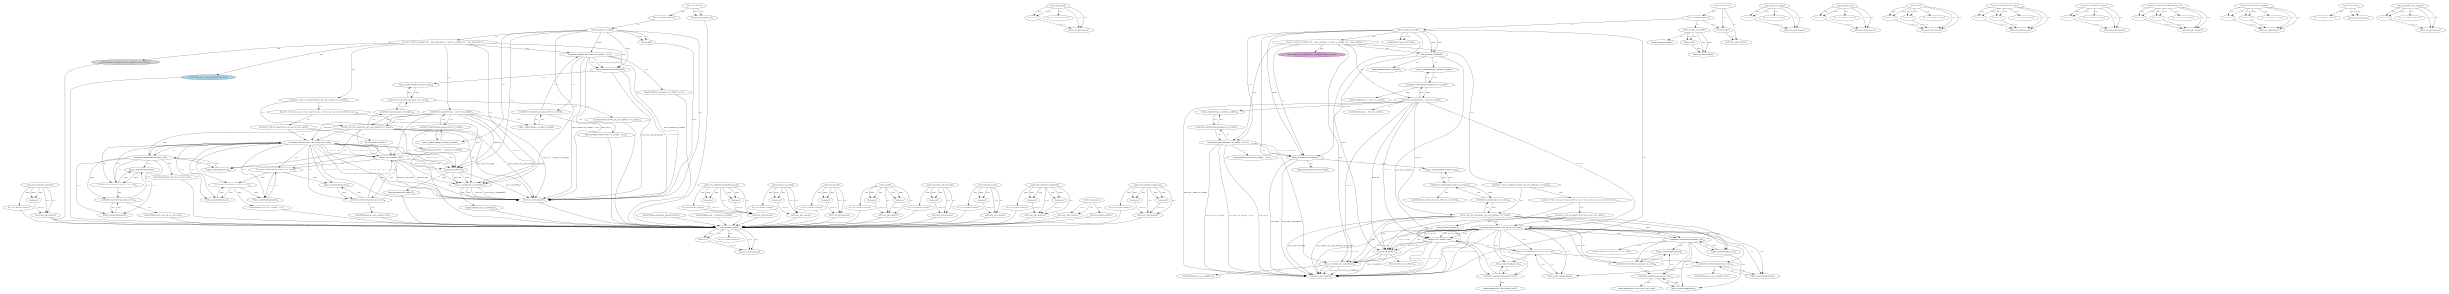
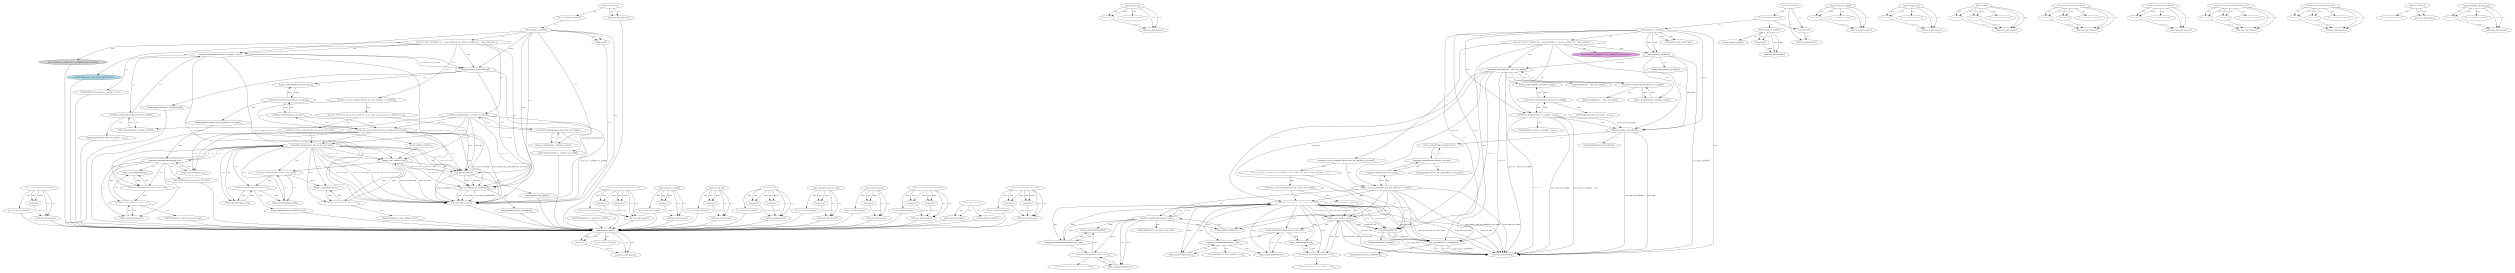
edge "(task_lock,task_lock(task))" -> "(<operator>.assignment,ioc = task->io_context)": added, label "DDG: task"
edge "(task_unlock,task_unlock(current))" -> "(IDENTIFIER,current,task_unlock(current))": added, label "AST:"
node "(IDENTIFIER,task,task->io_context = NULL)": added
